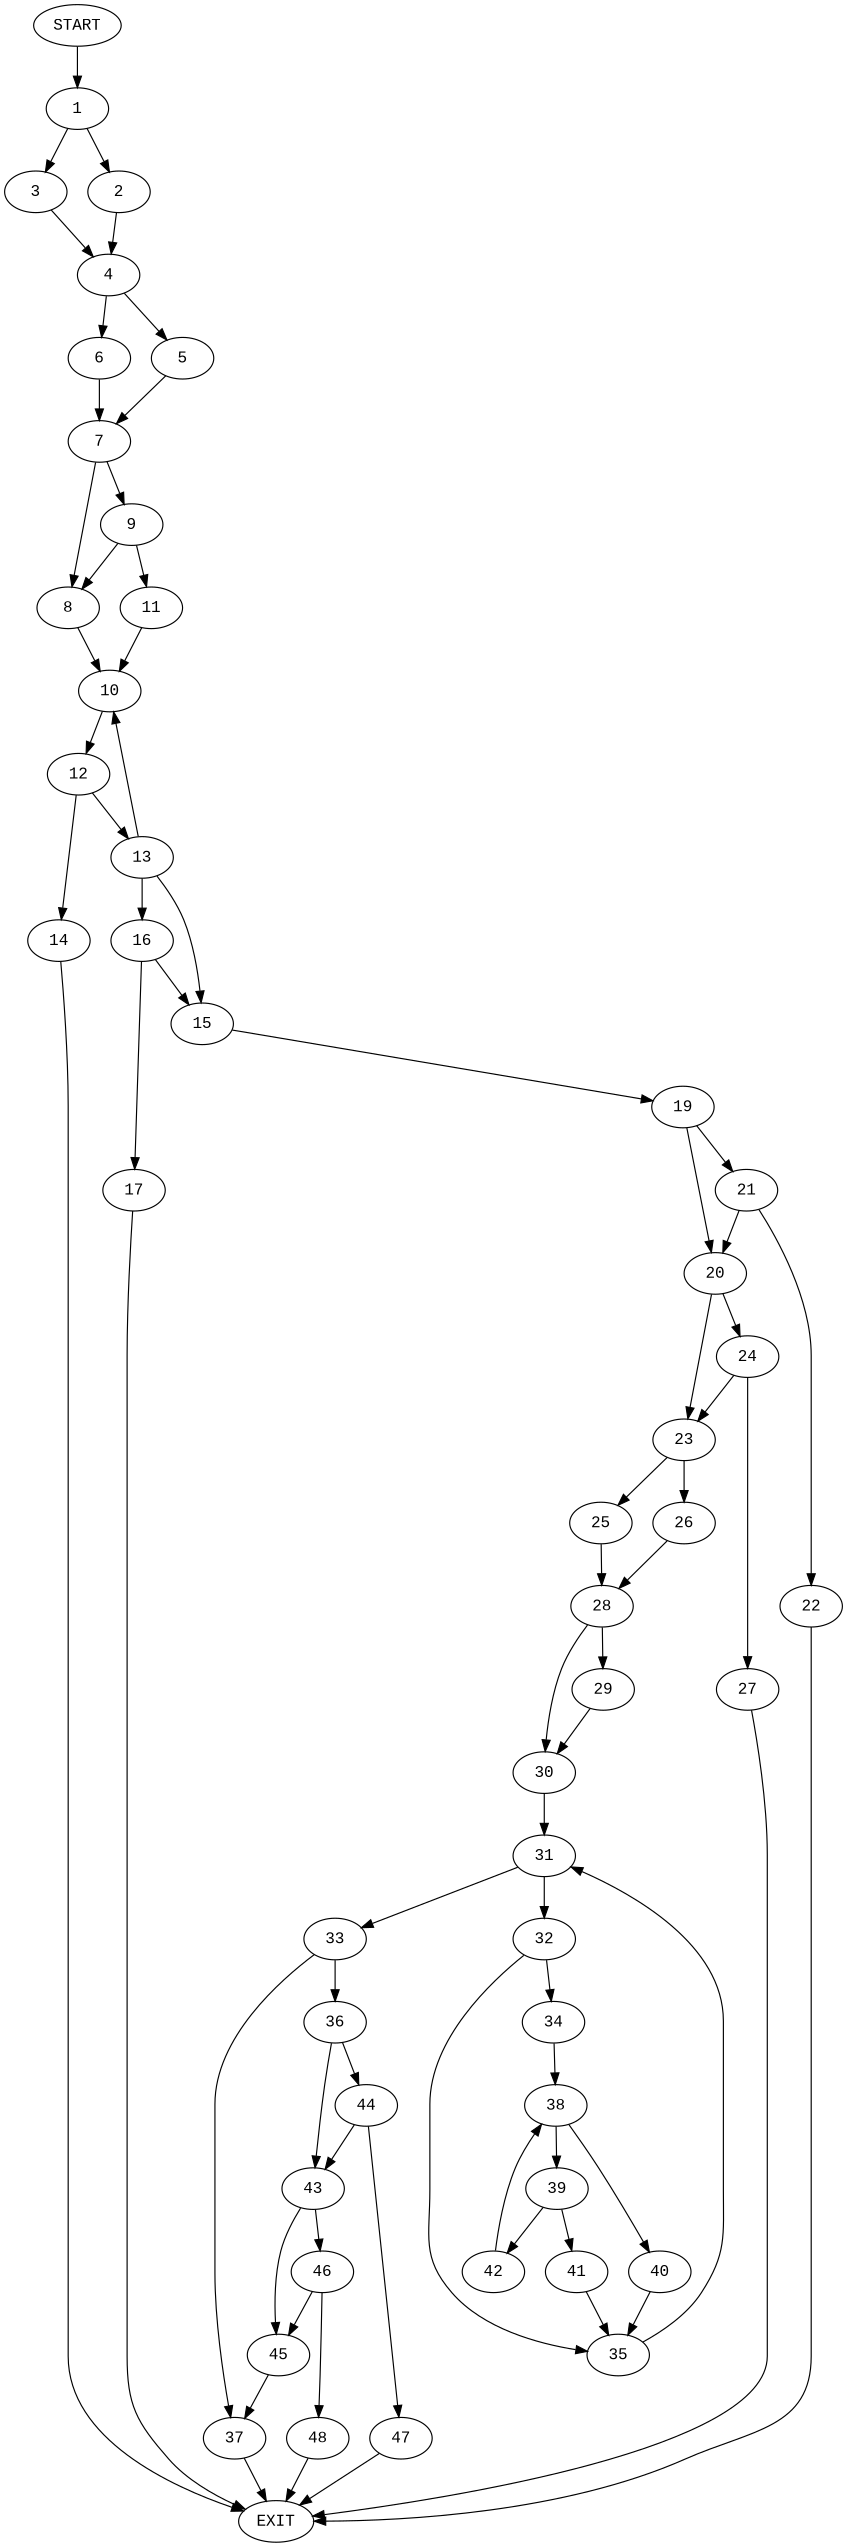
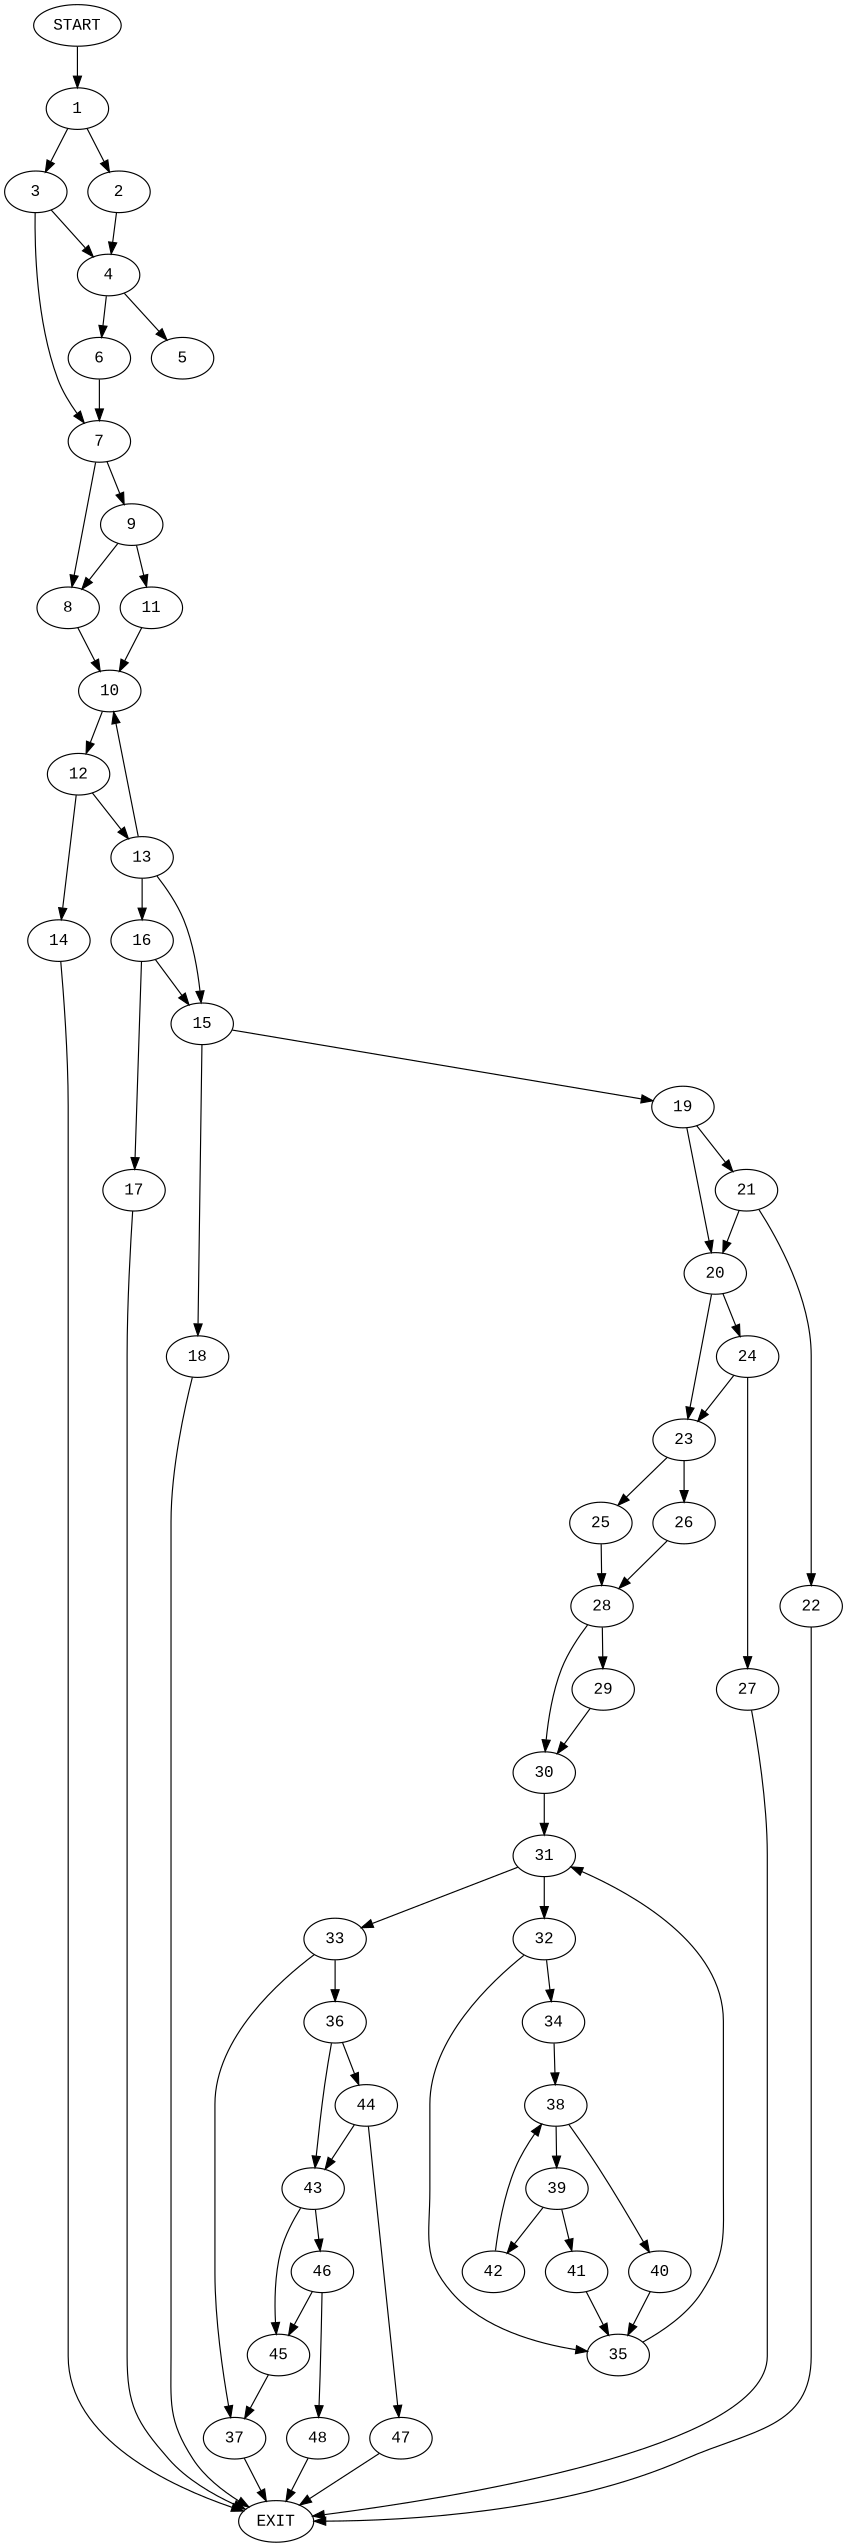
edge "5" -> "7": now "3" -> "7"
node "18": added
